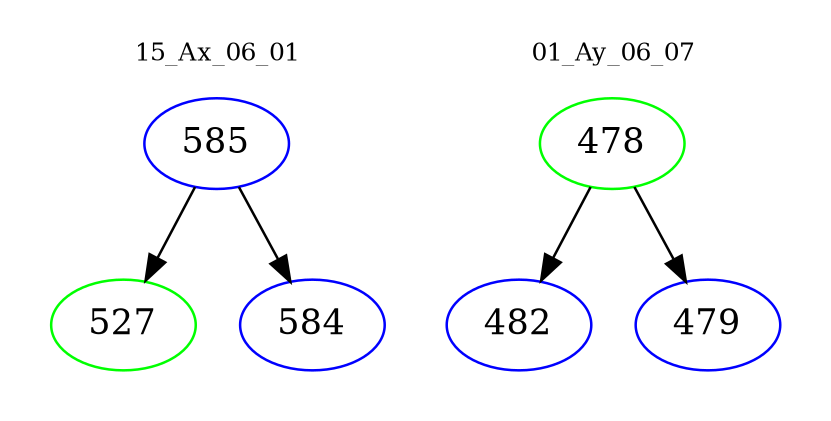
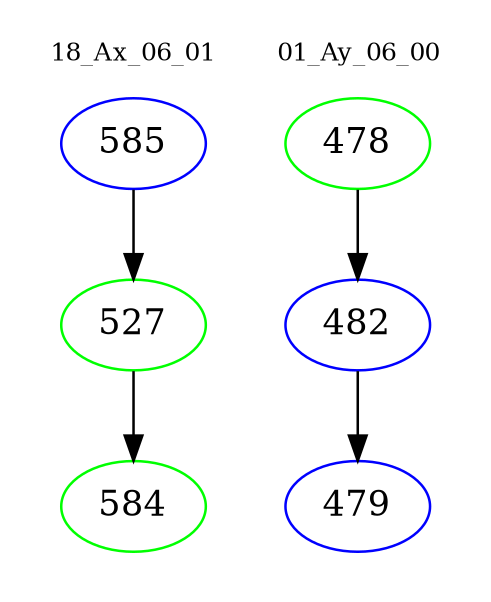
cluster "15_Ax_06_01": label "15_Ax_06_01" -> "18_Ax_06_01"
cluster "01_Ay_06_07": label "01_Ay_06_07" -> "01_Ay_06_00"
edge "585" -> "584": now "527" -> "584"
edge "478" -> "479": now "482" -> "479"
node "584": color blue -> green
